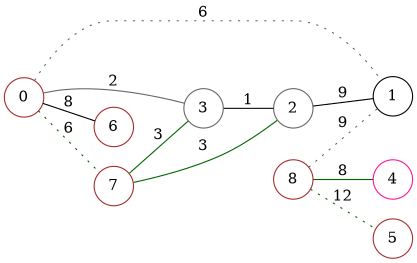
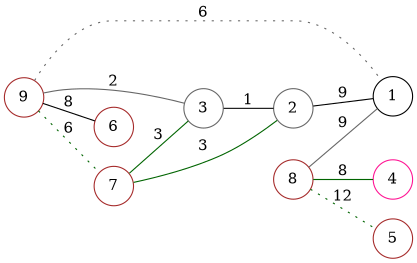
node "0": label "0" -> "9"
edge "1" -- "8": style dotted -> solid
